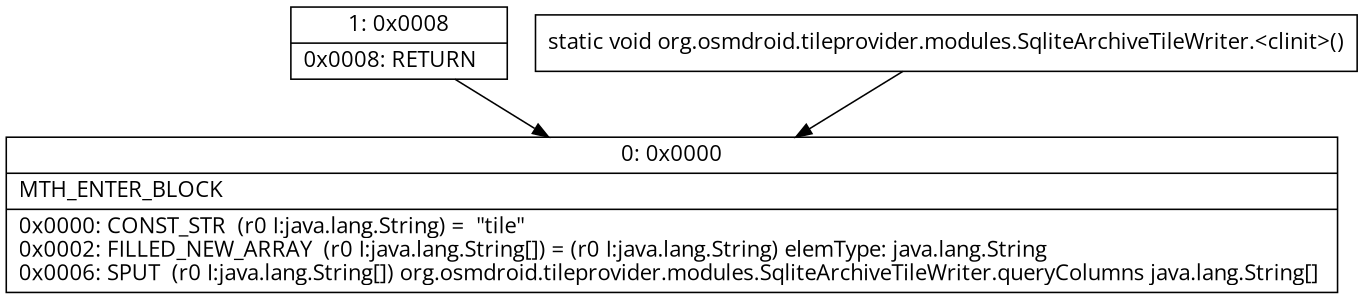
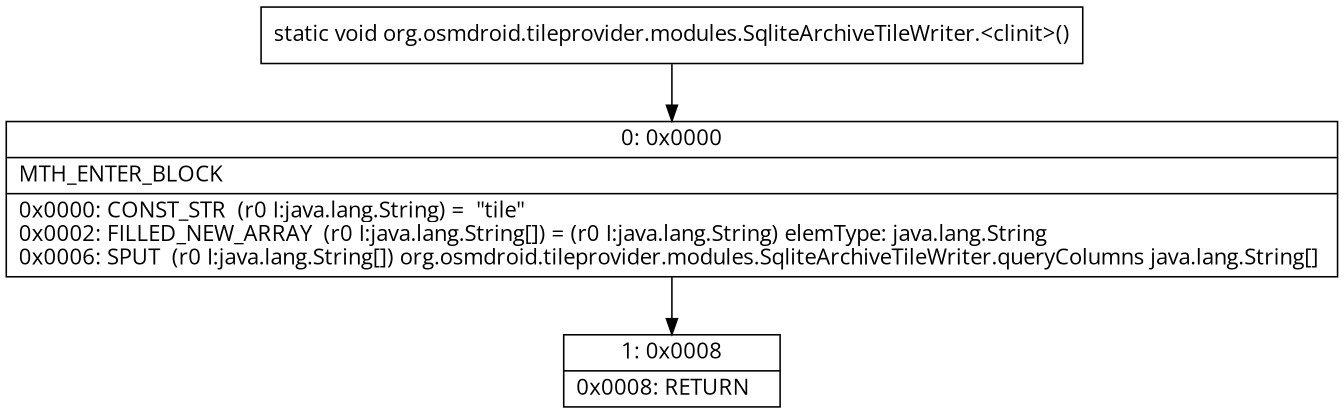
edge "1: 0x0008" -> "0: 0x0000": reversed
